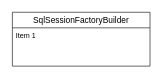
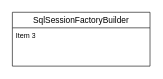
node "Item 1": label "Item 1" -> "Item 3"
